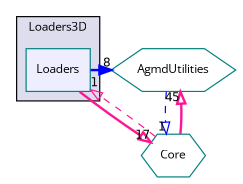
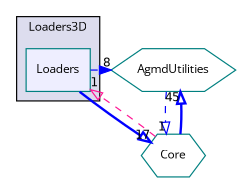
edge "Loaders" -> "AgmdUtilities": style bold -> dashed
edge "Loaders" -> "Core": color deeppink -> blue
edge "Core" -> "AgmdUtilities": color deeppink -> blue
